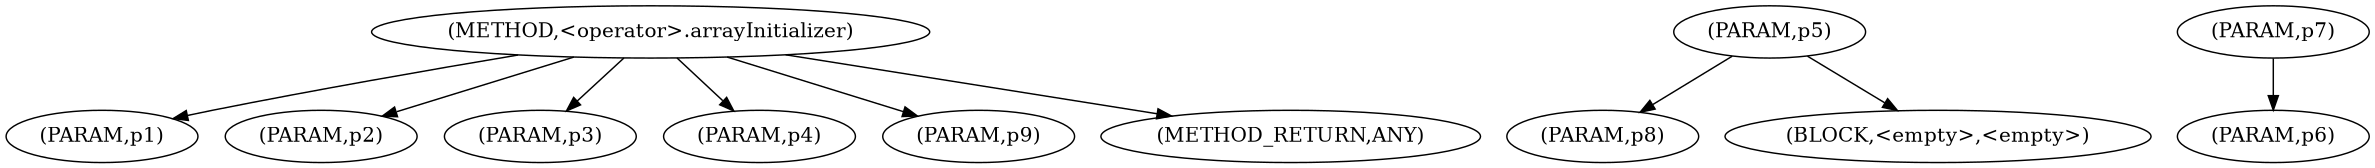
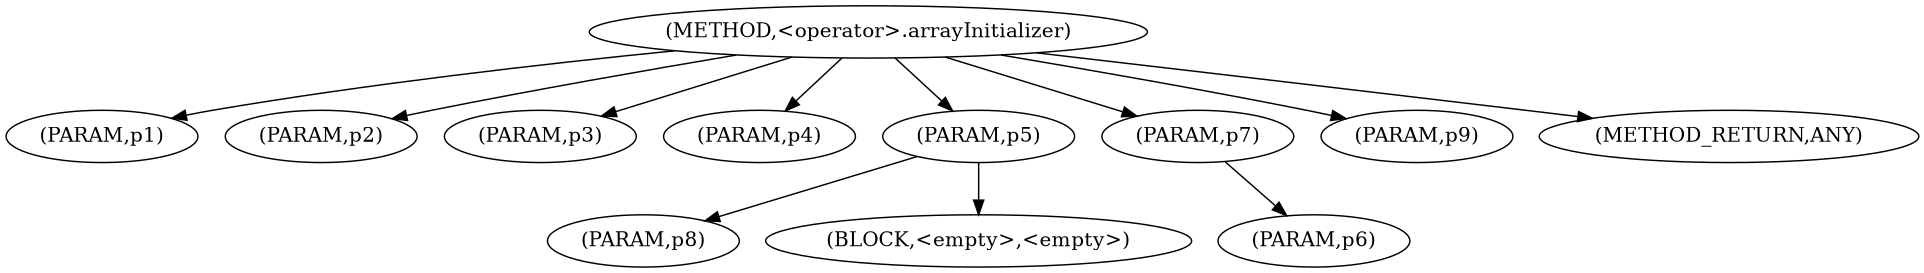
edge "(METHOD,<operator>.arrayInitializer)" -> "(PARAM,p5)": added
edge "(METHOD,<operator>.arrayInitializer)" -> "(PARAM,p7)": added
